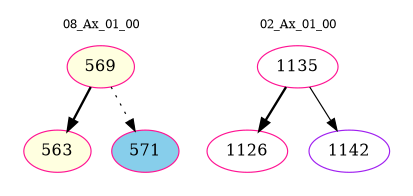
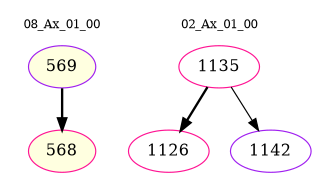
node "569": color deeppink -> purple
node "563": label "563" -> "568"
node "571": removed
